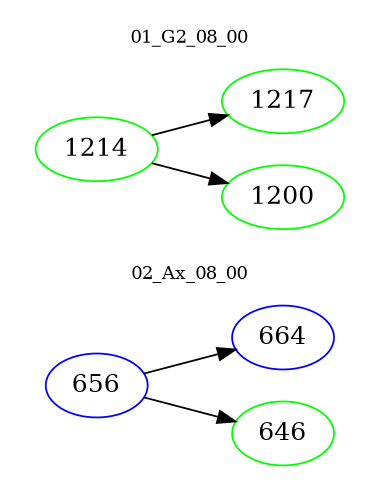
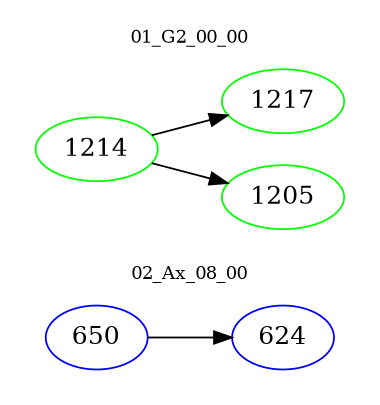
cluster "01_G2_08_00": label "01_G2_08_00" -> "01_G2_00_00"
node "1200": label "1200" -> "1205"
node "664": label "664" -> "624"
node "656": label "656" -> "650"
node "646": removed
